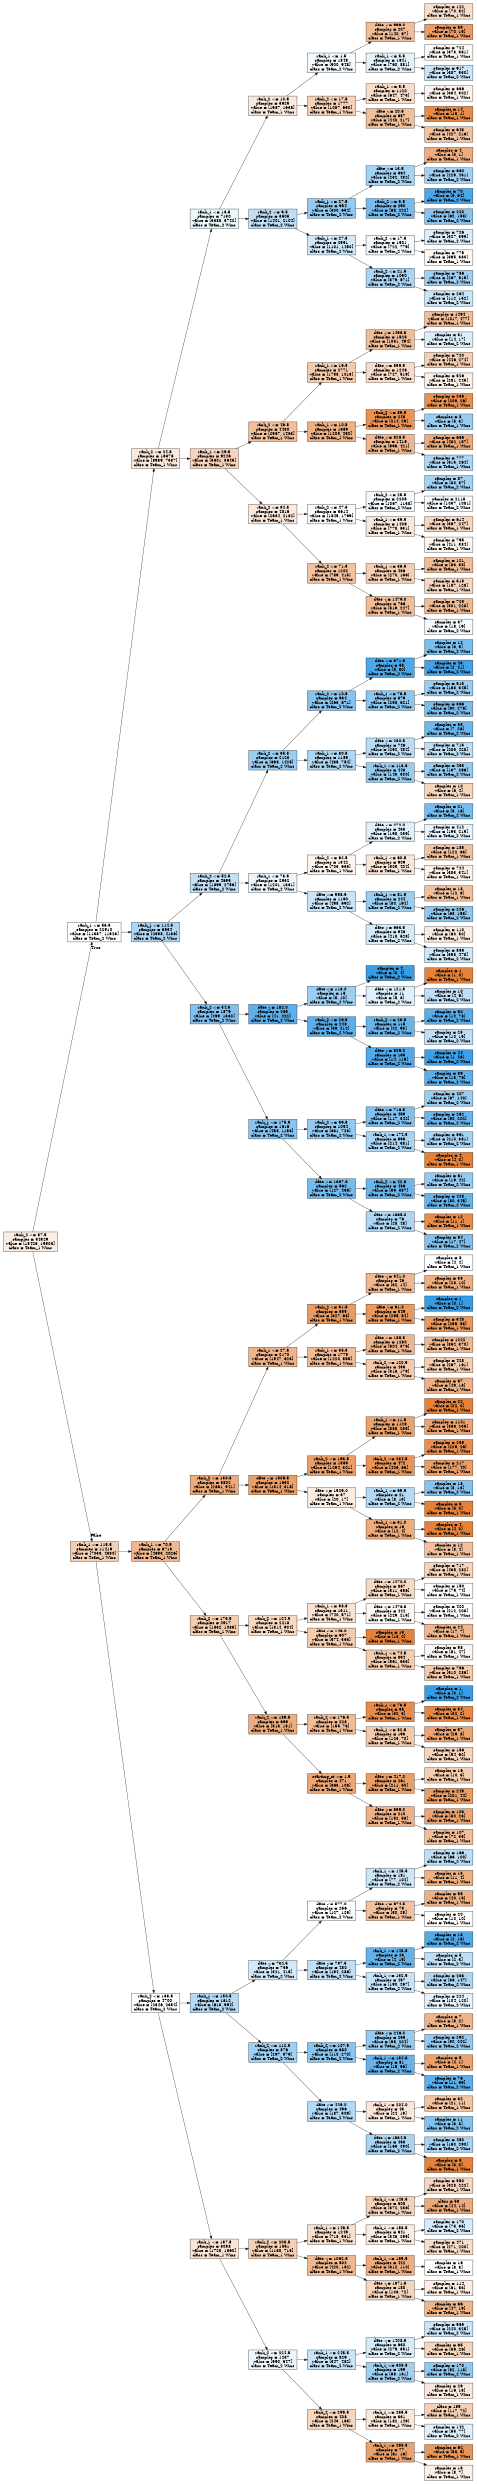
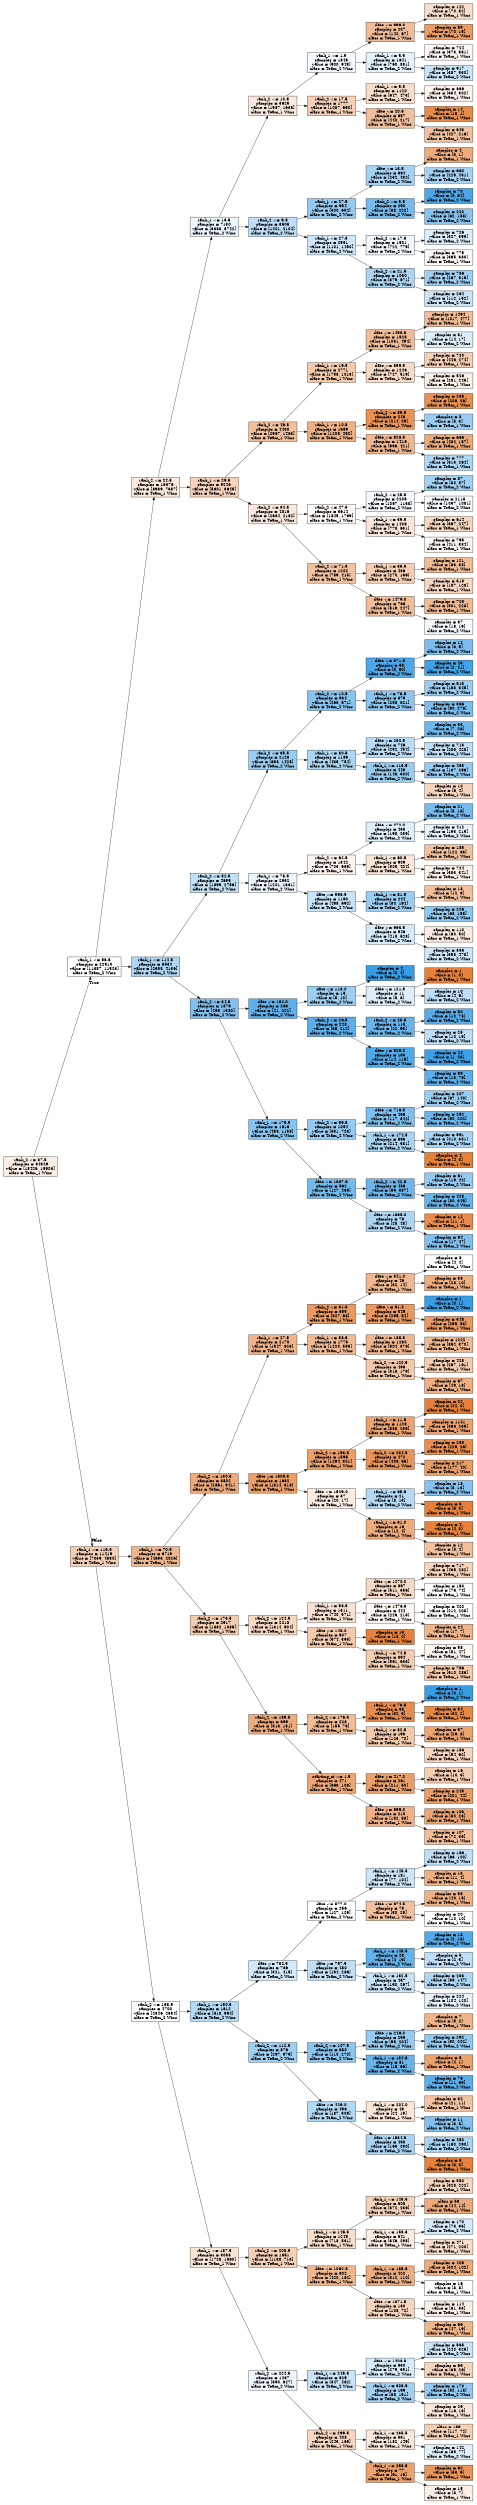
node "samples = 407 value = [67, 140] class = Team_2 Wins": label "samples = 407 value = [67, 140] class = Team_2 Wins" -> "samples = 207 value = [67, 140] class = Team_2 Wins"
node "samples = 406 value = [304, 102] class = Team_1 Wins": added
